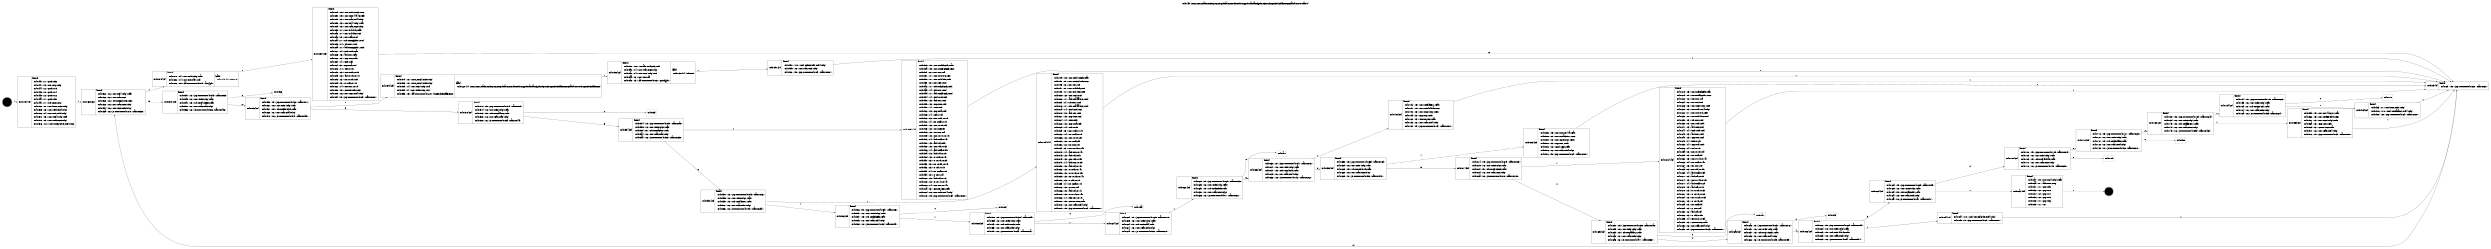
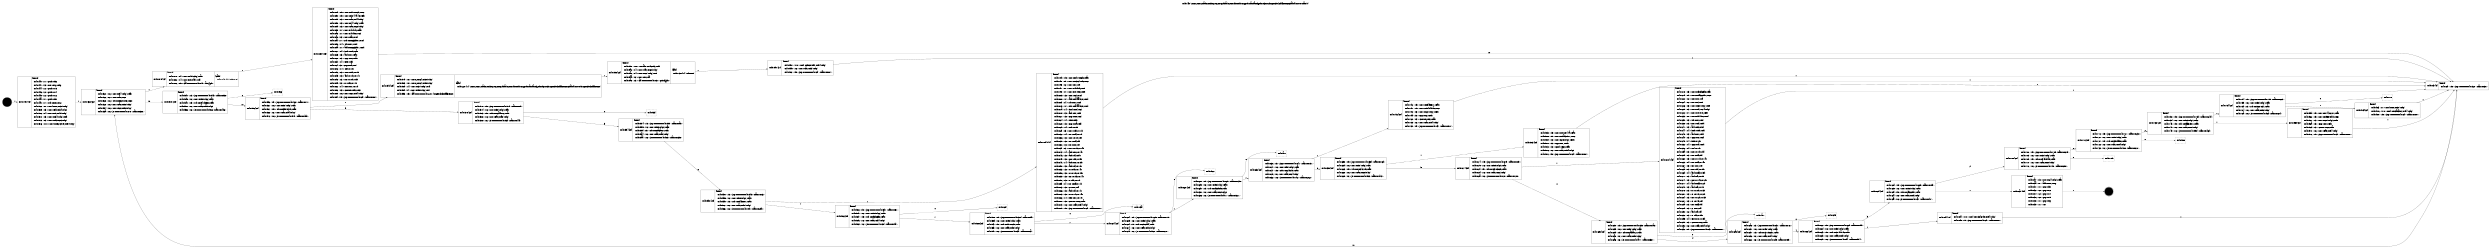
node "0x401b85 [147]": removed
node "0x401b60": added
edge "0x401620 [28]" -> "0x40163c [28]": label " 10" -> " 7"
